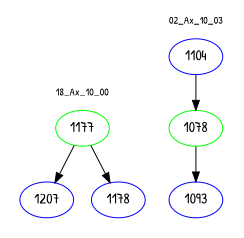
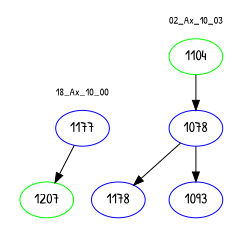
node "1104": color blue -> green
node "1177": color green -> blue
node "1078": color green -> blue
edge "1177" -> "1178": now "1078" -> "1178"
node "1207": color blue -> green
